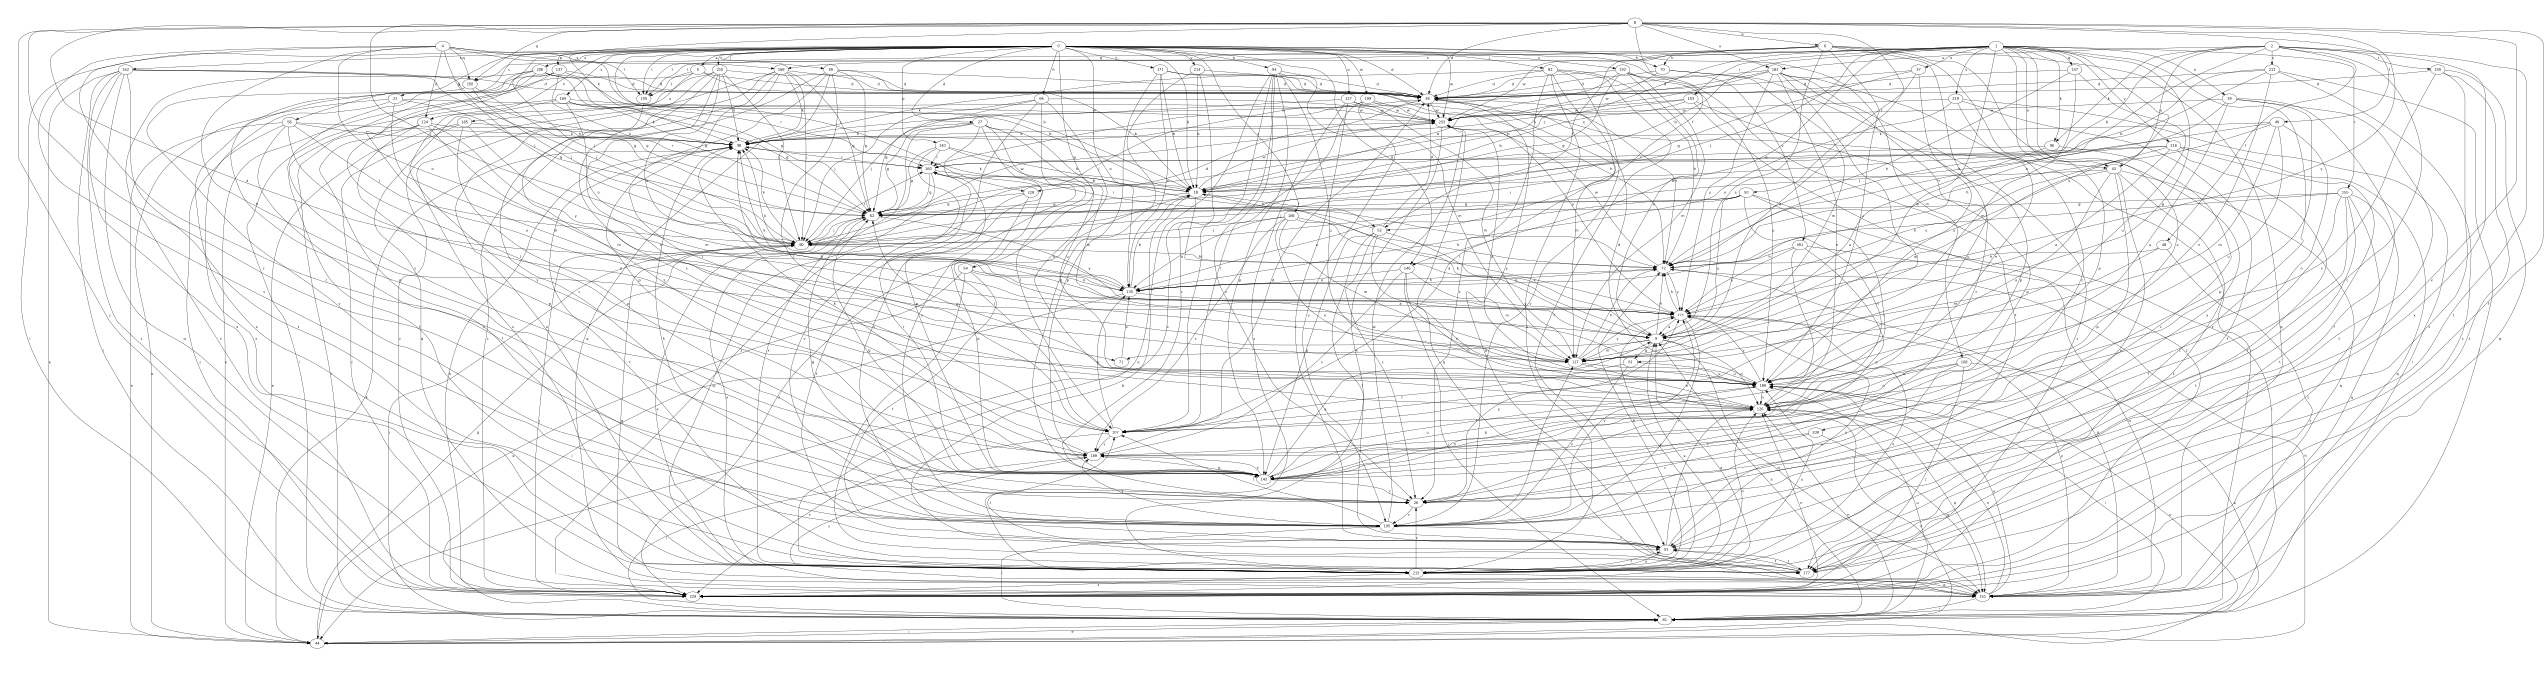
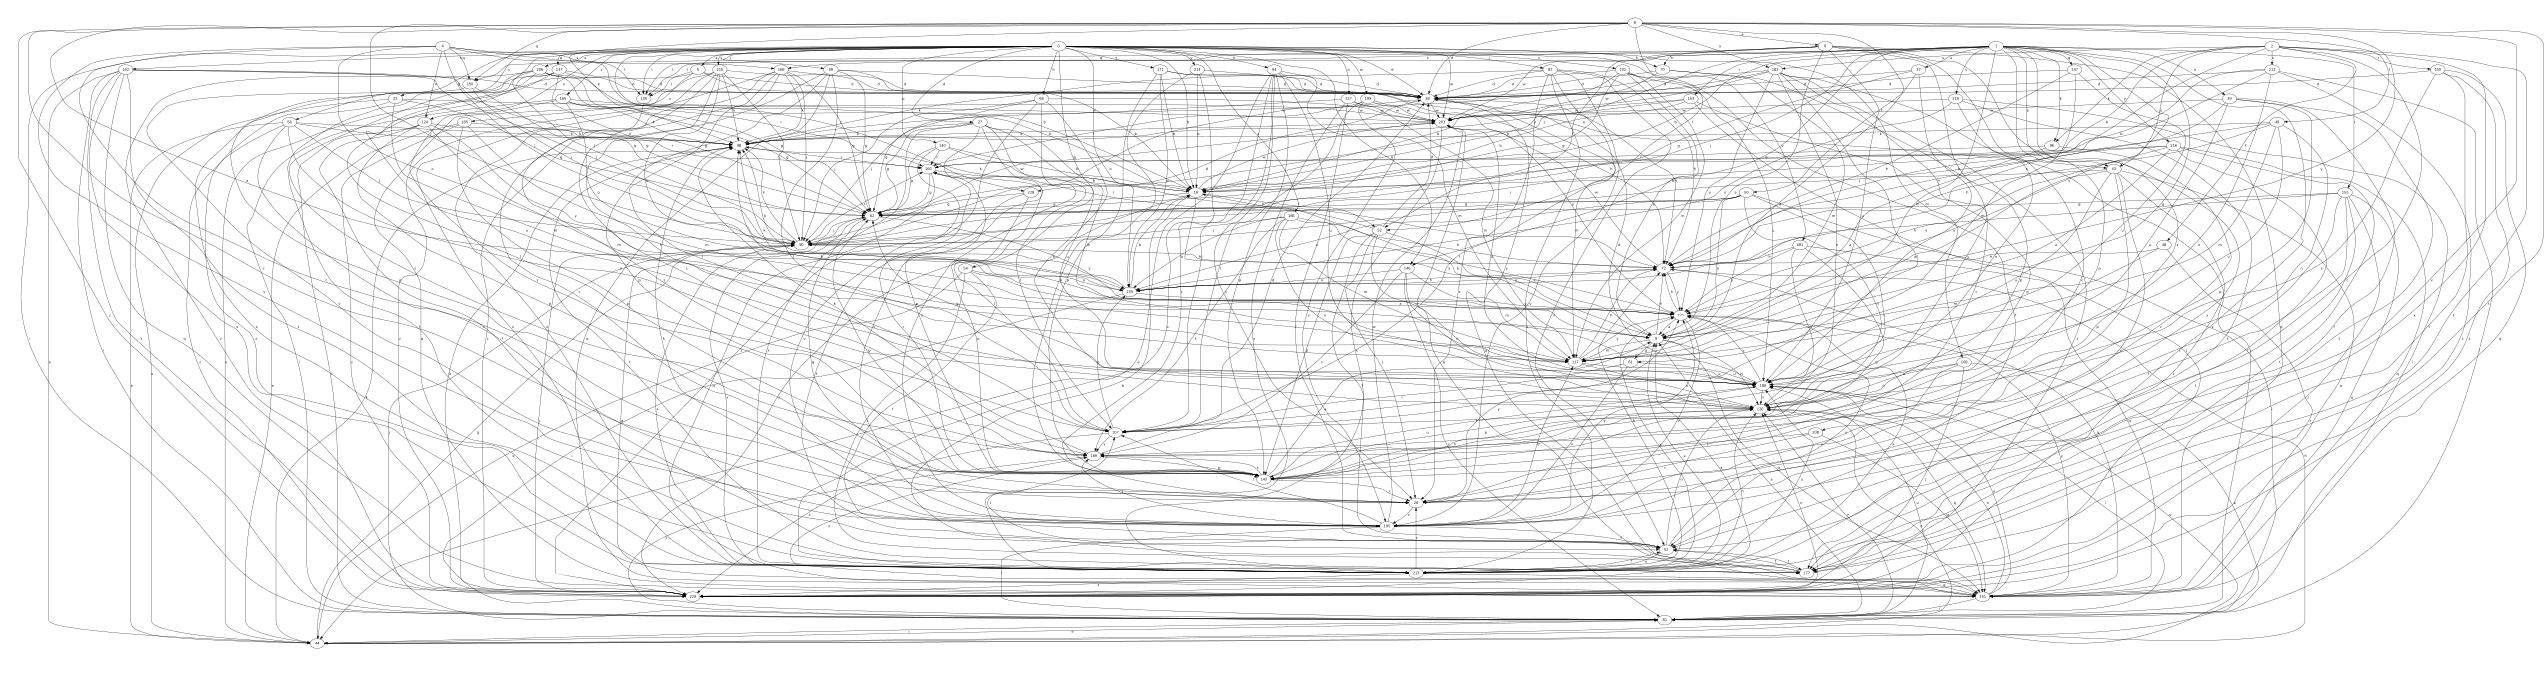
node "71": removed
